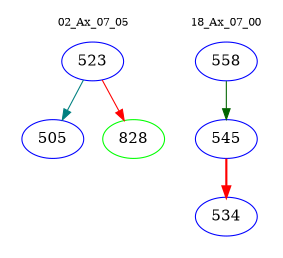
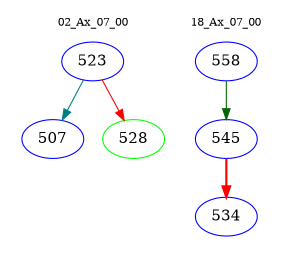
cluster "02_Ax_07_05": label "02_Ax_07_05" -> "02_Ax_07_00"
node "505": label "505" -> "507"
node "828": label "828" -> "528"
